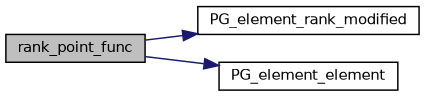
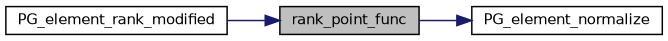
edge "rank_point_func" -> "PG_element_rank_modified": reversed
node "PG_element_element": label "PG_element_element" -> "PG_element_normalize"
